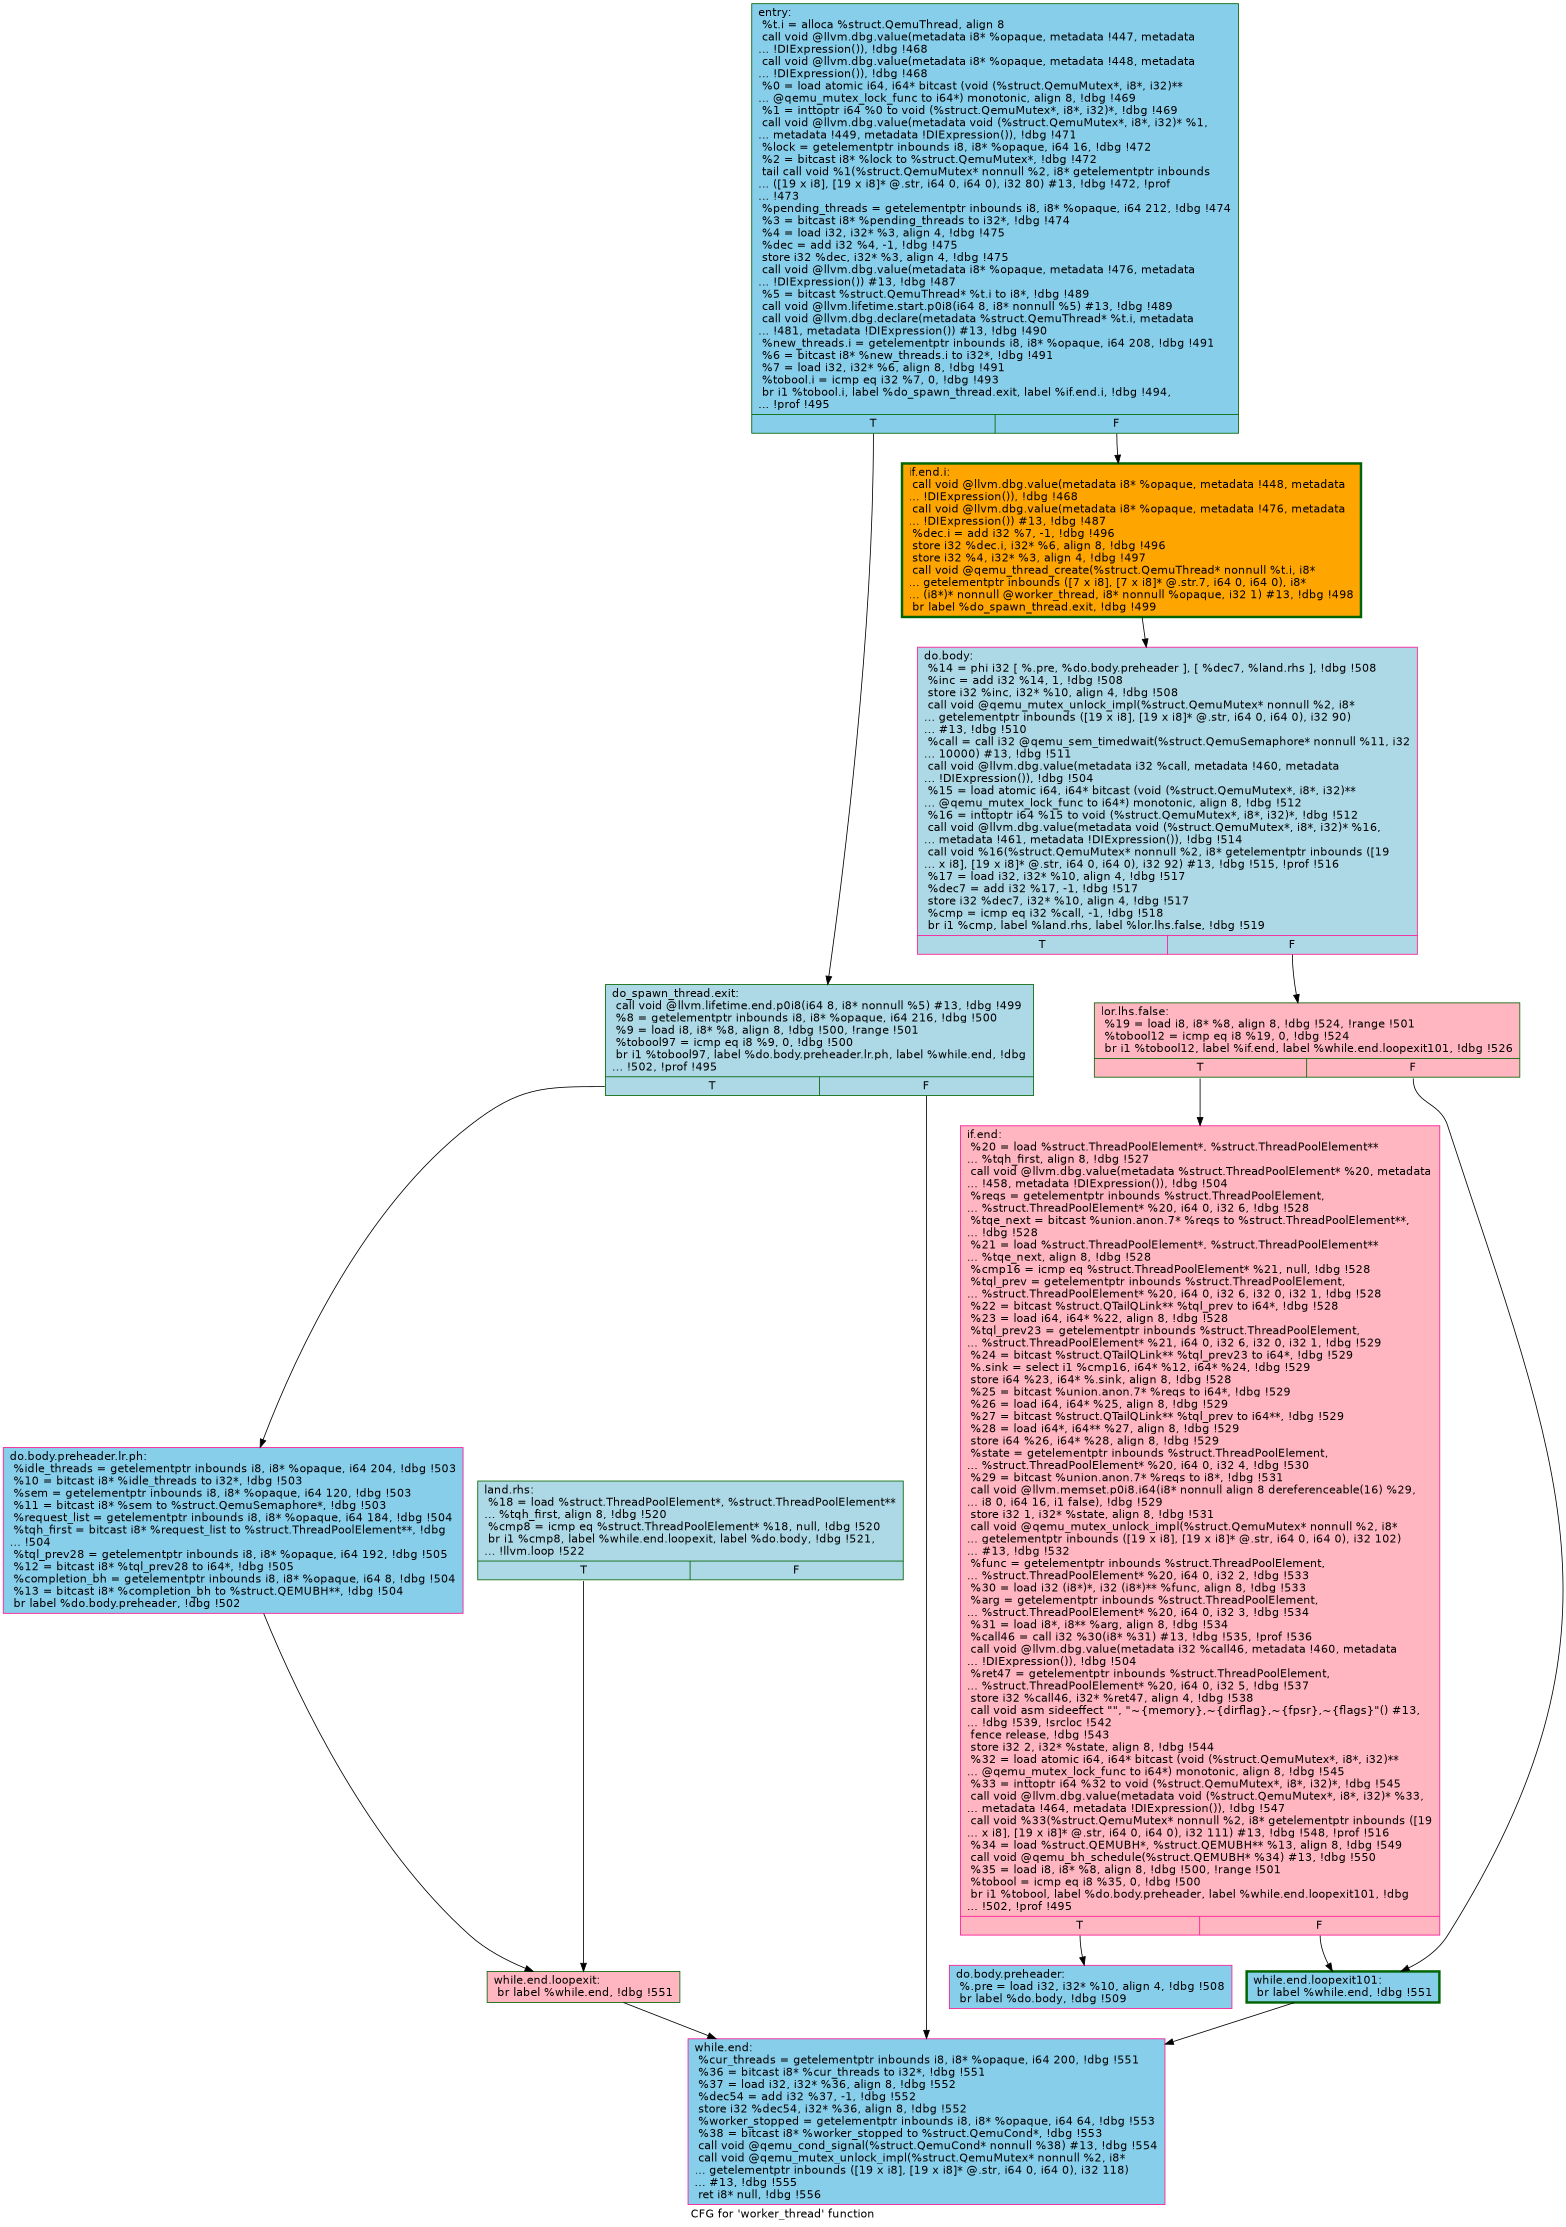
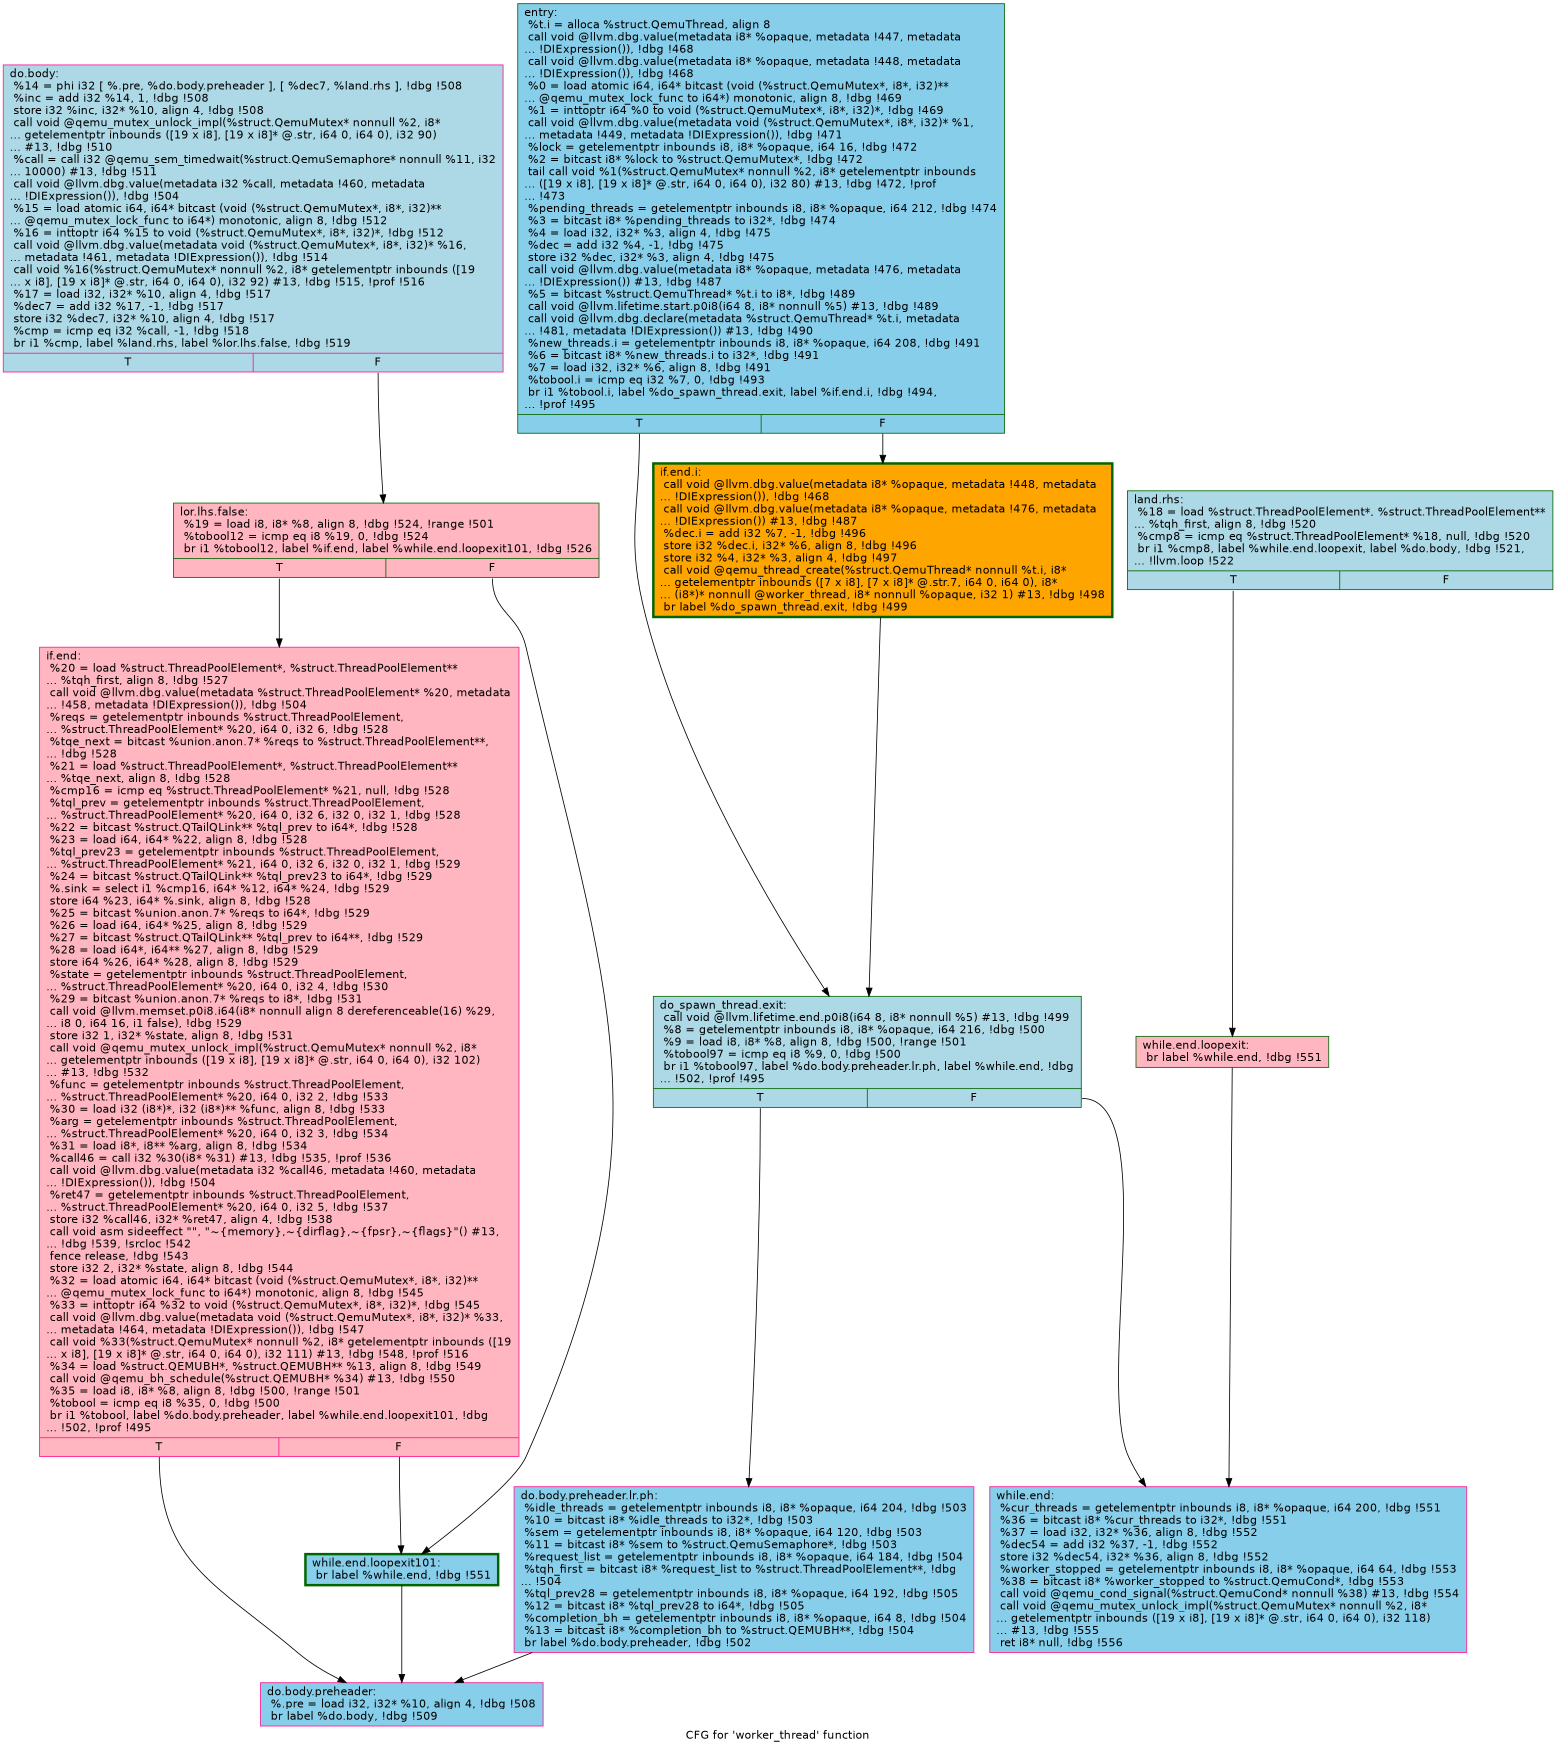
edge "if.end.i:" -> "do.body:": now "if.end.i:" -> "do_spawn_thread.exit:"
edge "do.body.preheader.lr.ph:" -> "while.end.loopexit:": now "do.body.preheader.lr.ph:" -> "do.body.preheader:"
edge "while.end.loopexit101:" -> "while.end:": now "while.end.loopexit101:" -> "do.body.preheader:"
